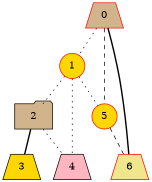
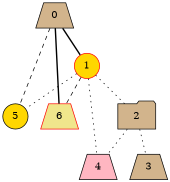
node "0": color red -> black
edge "0" -- "1": style dotted -> bold
node "5": color red -> black
edge "5" -- "6": now "1" -- "6"
edge "2" -- "3": style bold -> dotted
node "3": fillcolor gold -> tan
